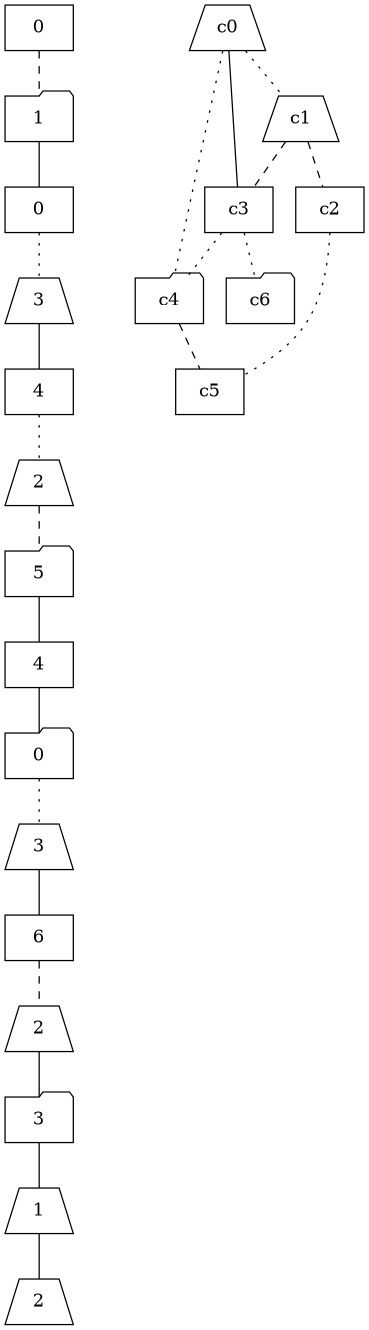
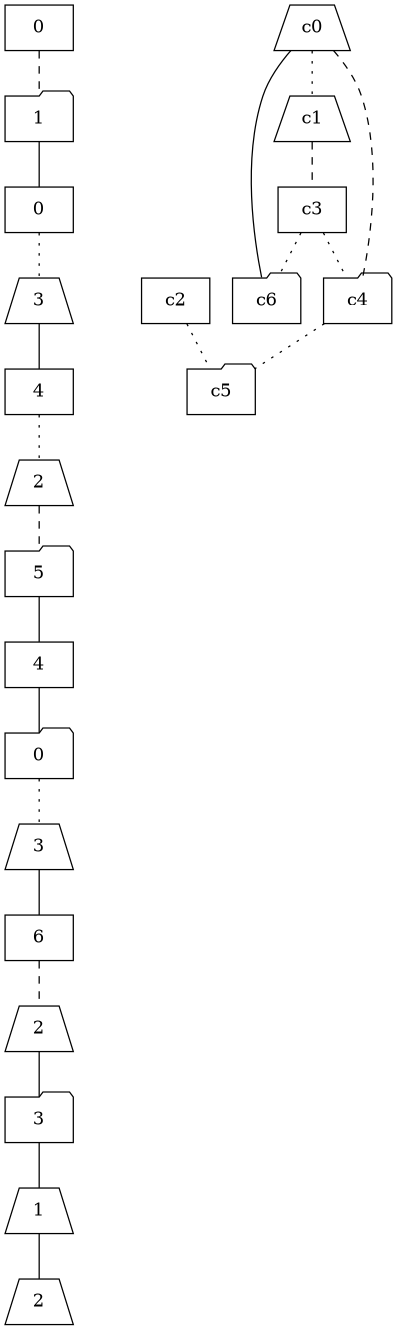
edge "c0" -- "c3": now "c0" -- "c6"
edge "c0" -- "c4": style dotted -> dashed
edge "c1" -- "c2": removed
edge "c4" -- "c5": style dashed -> dotted
node "c5": shape box -> folder
